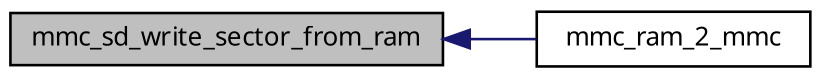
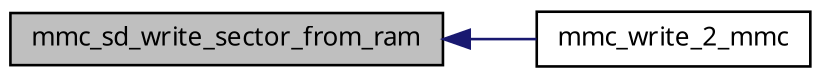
node "mmc_ram_2_mmc": label "mmc_ram_2_mmc" -> "mmc_write_2_mmc"
